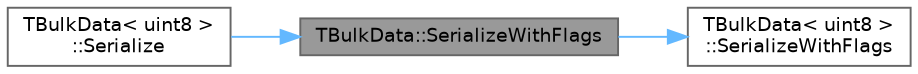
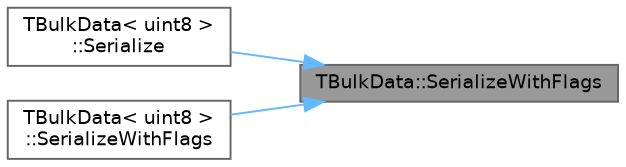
edge "TBulkData::SerializeWithFlags" -> "TBulkData< uint8 > ::SerializeWithFlags": reversed
